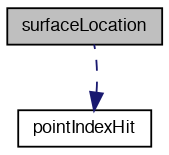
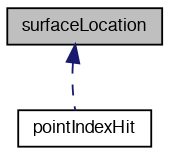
edge "surfaceLocation" -> "pointIndexHit": reversed
